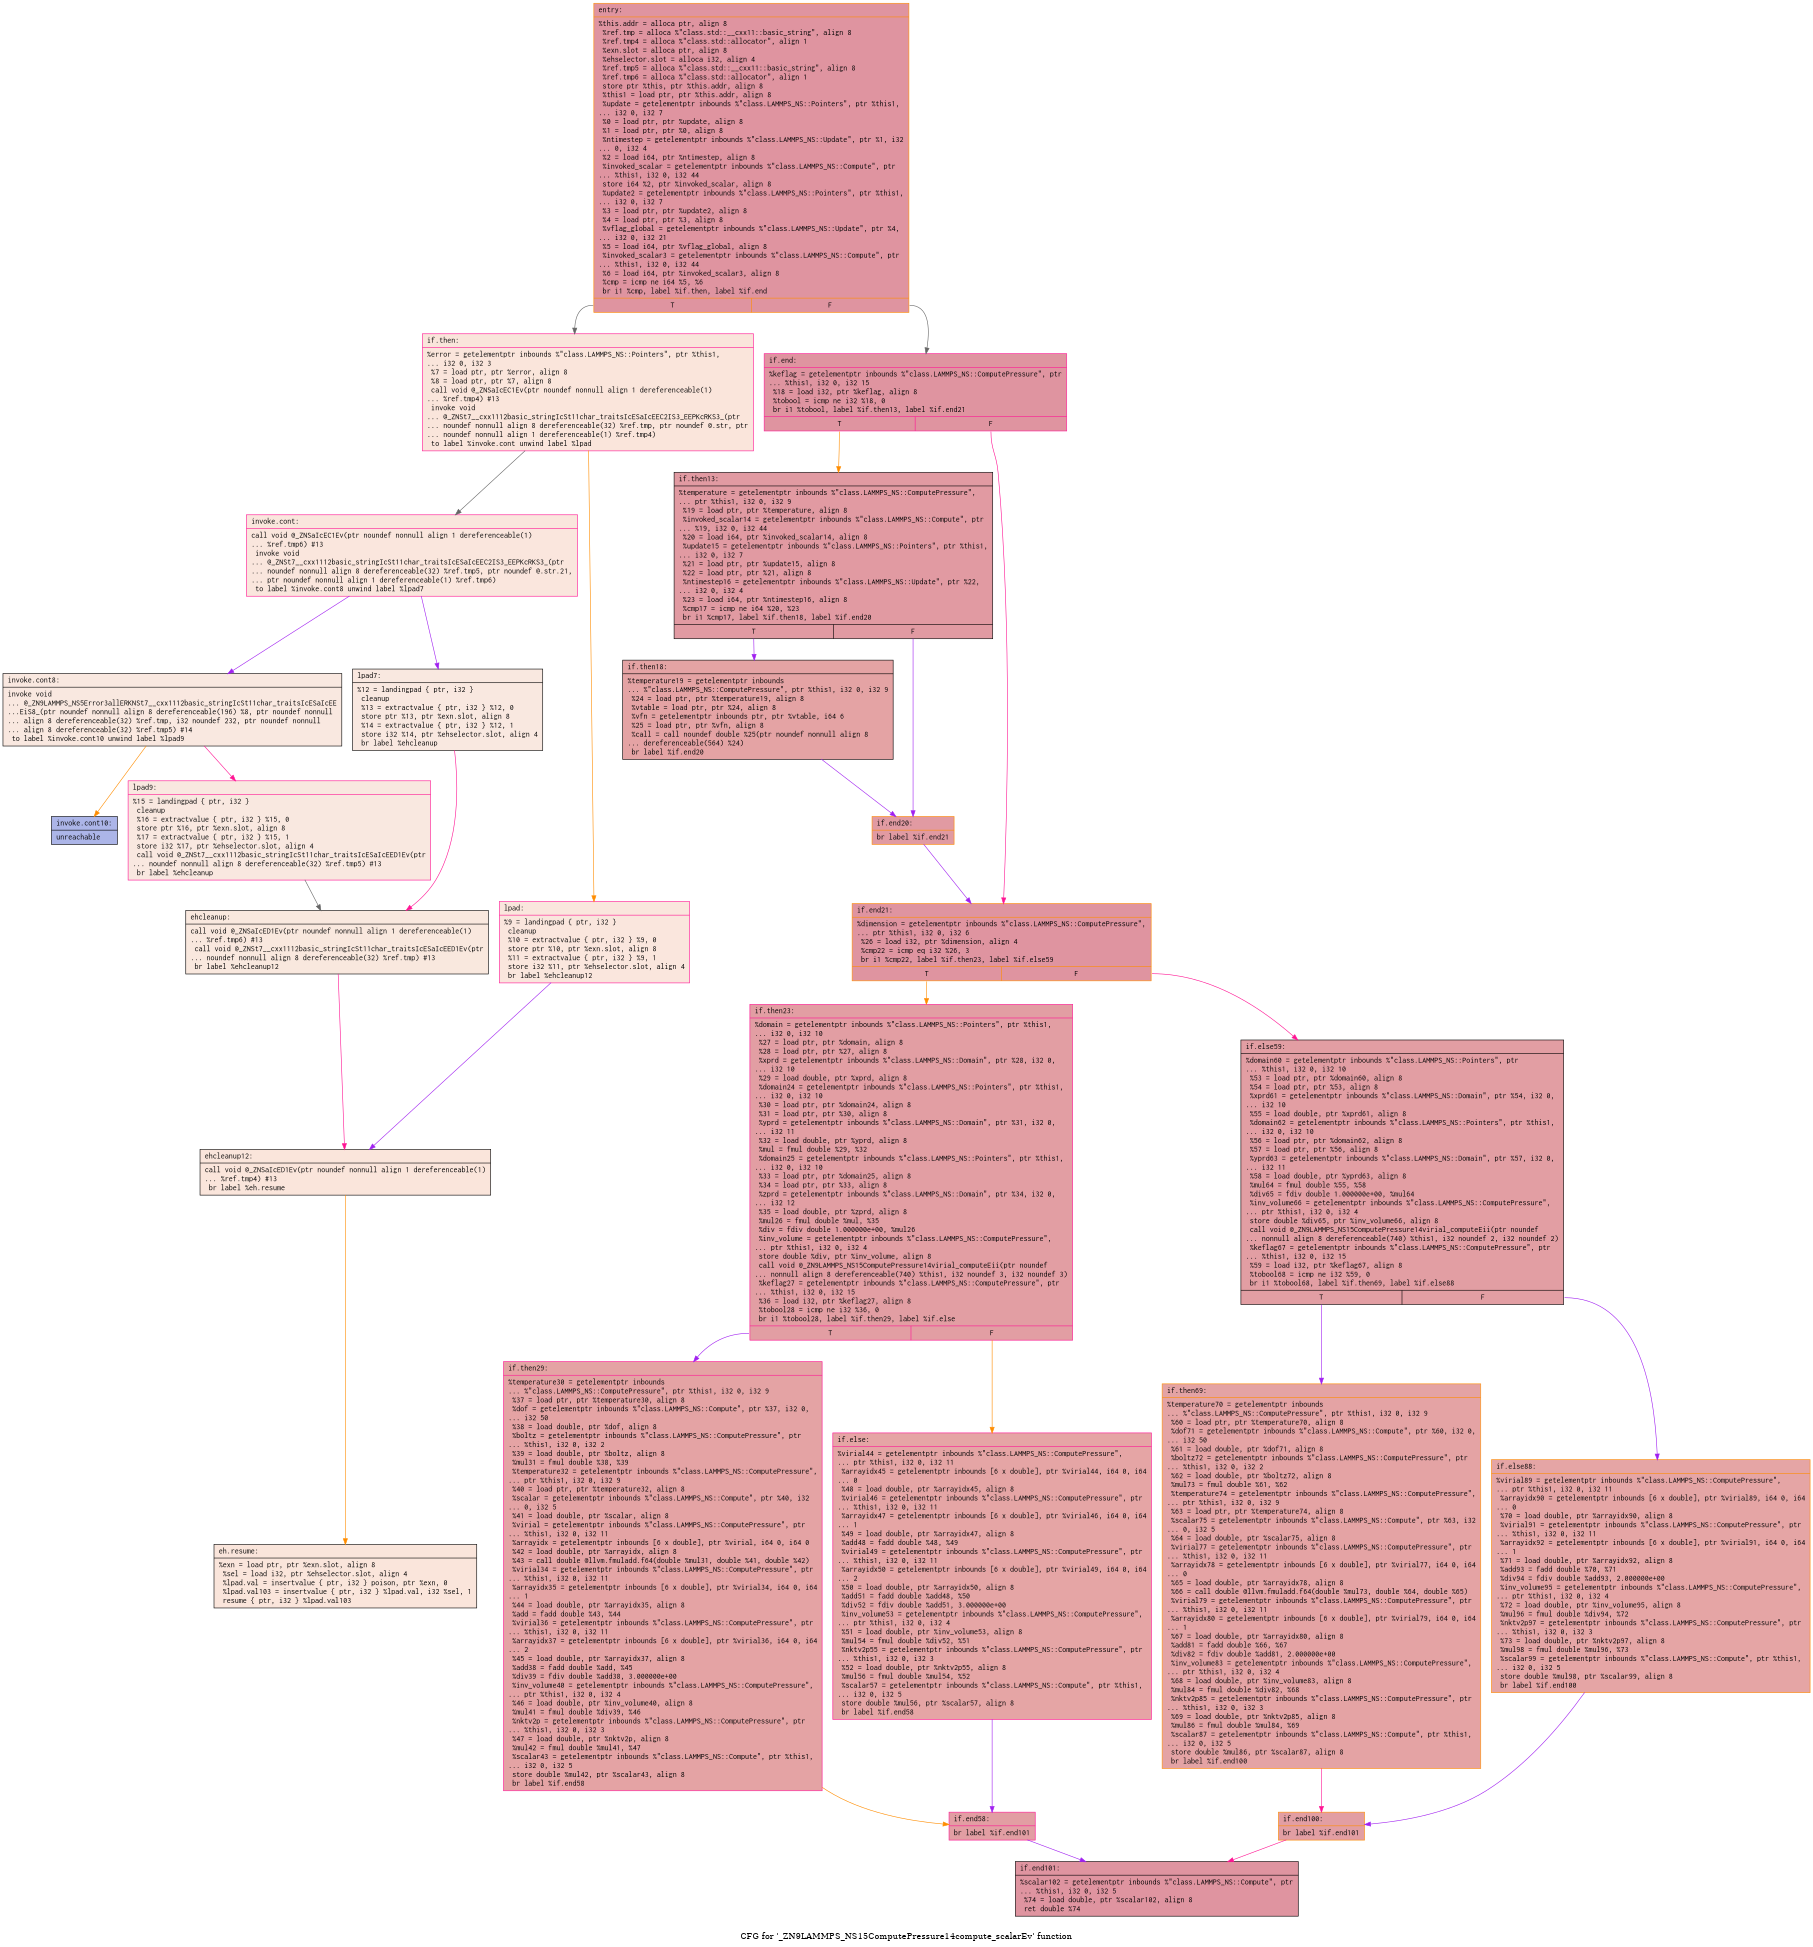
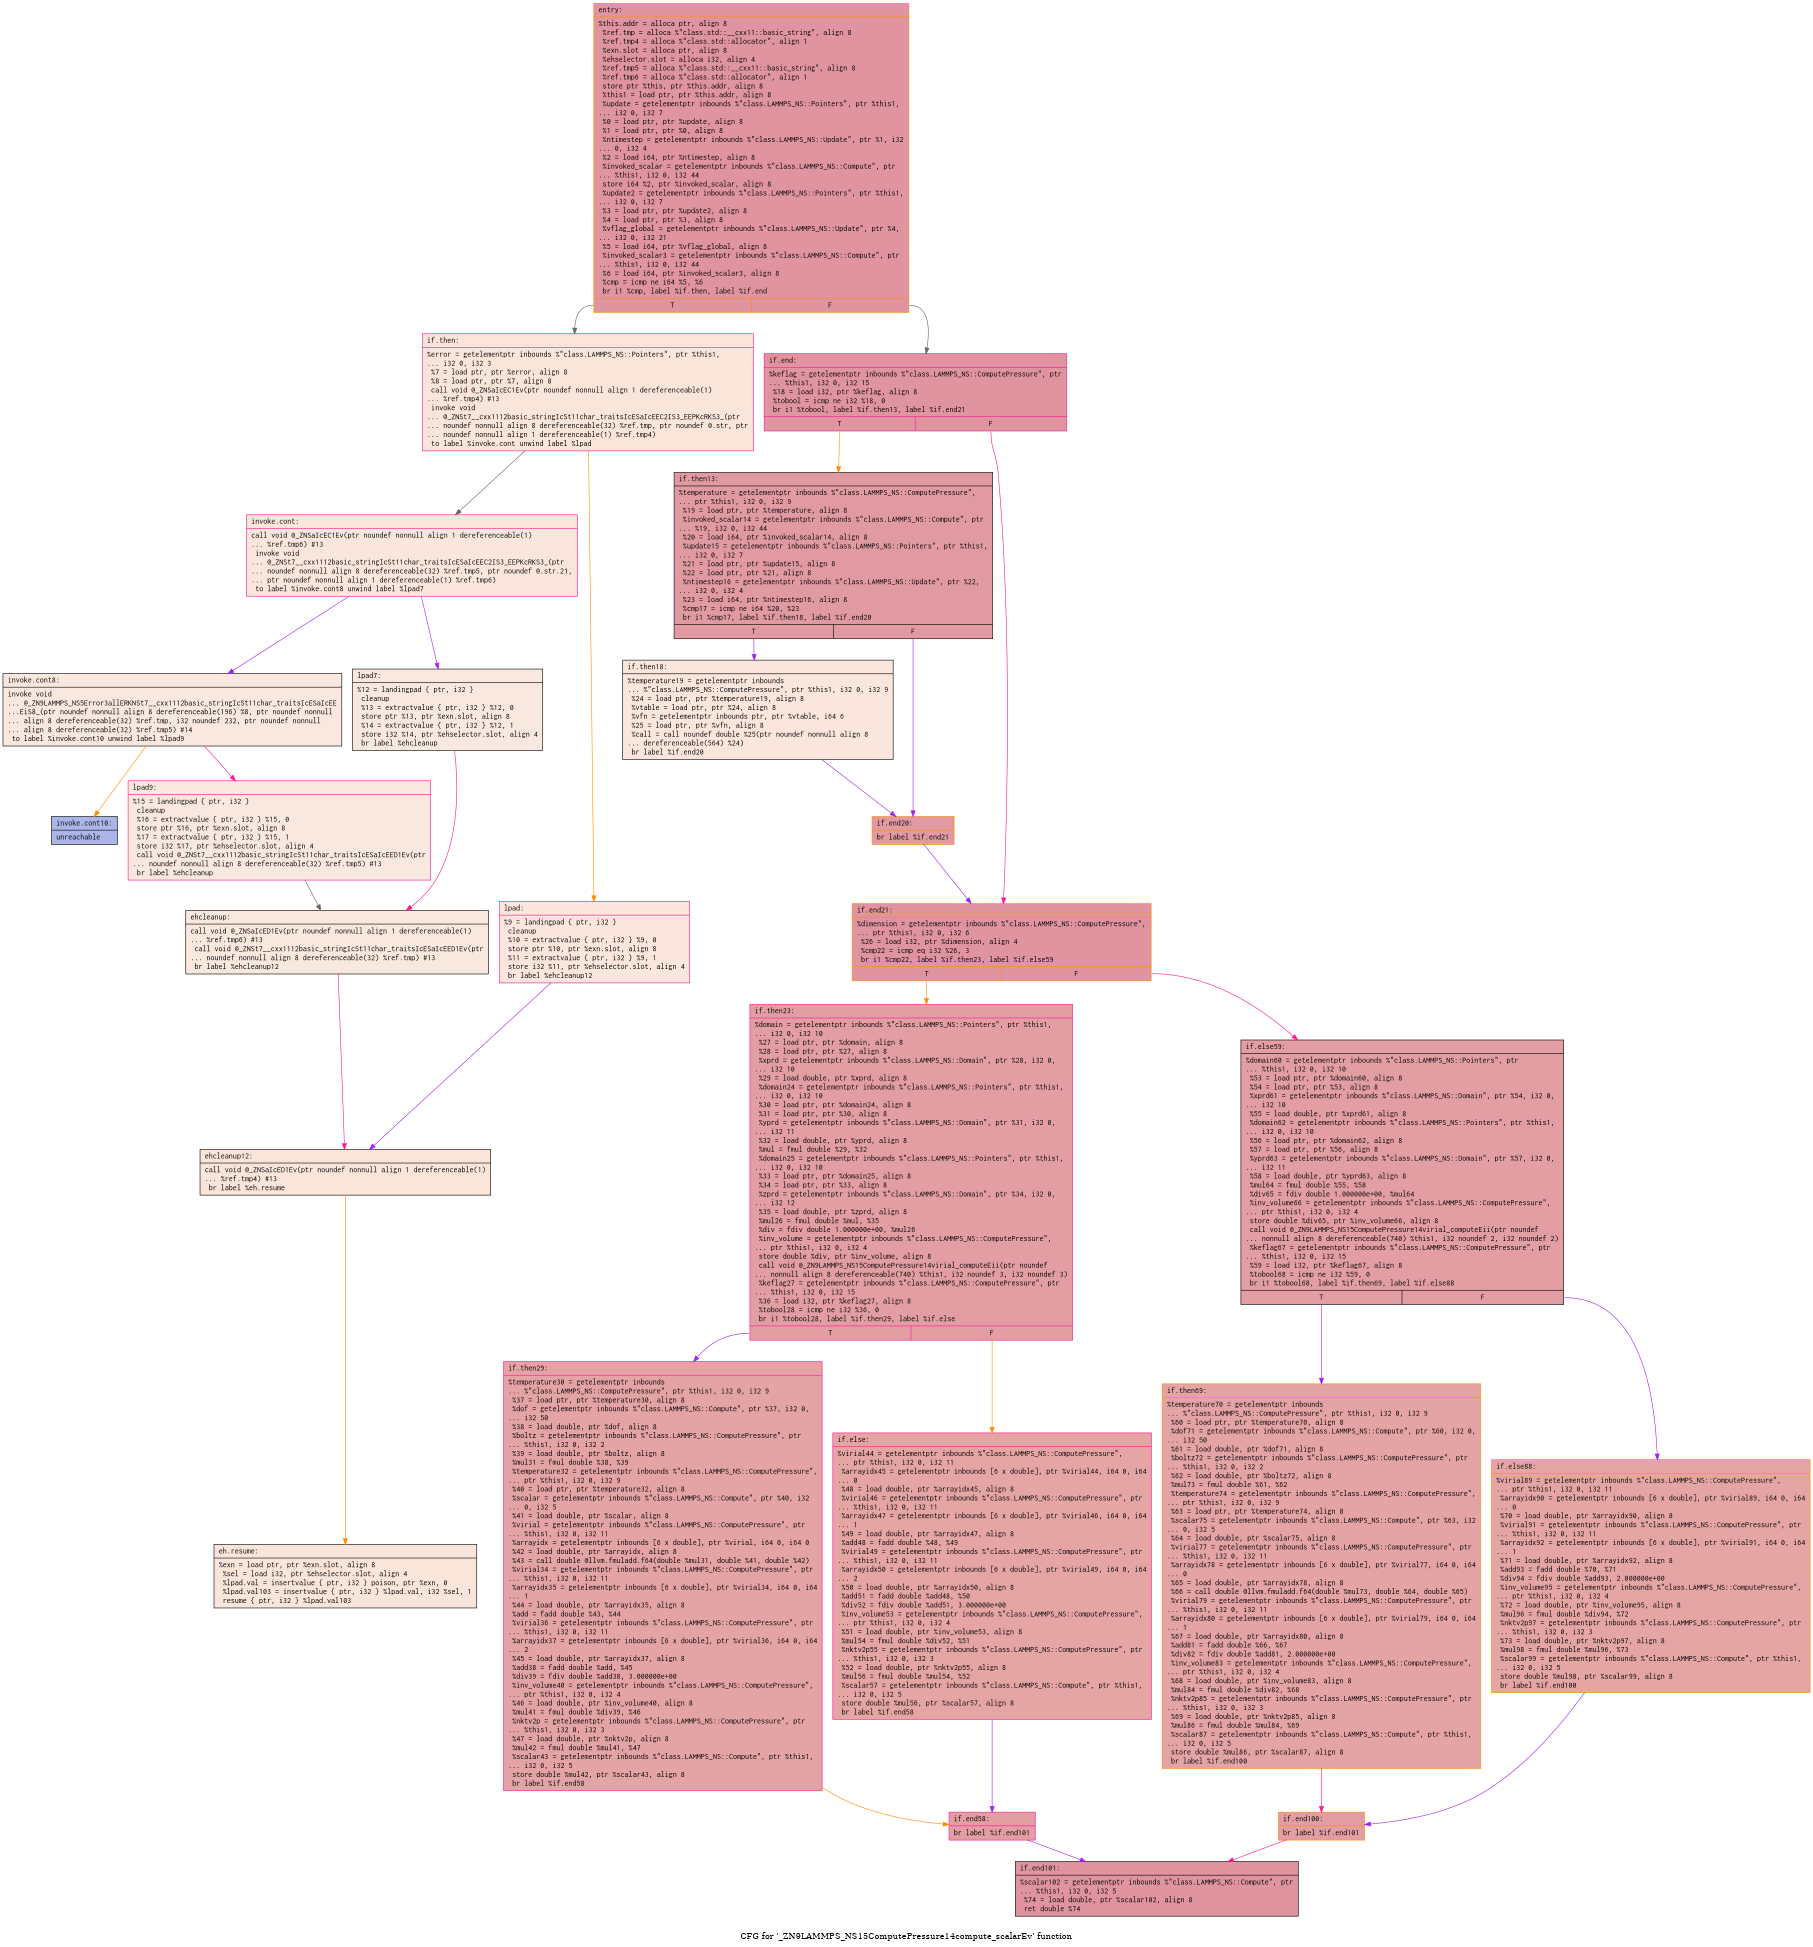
node "if.then18:": fillcolor #c32e3170 -> #f3c7b170
